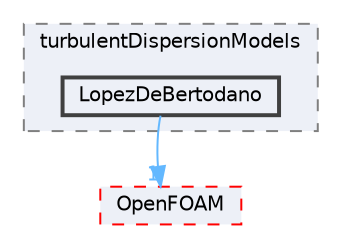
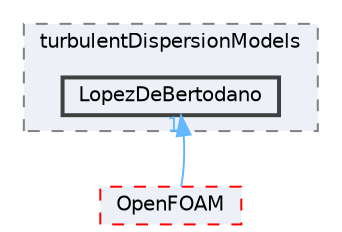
edge "LopezDeBertodano" -> "OpenFOAM": reversed
